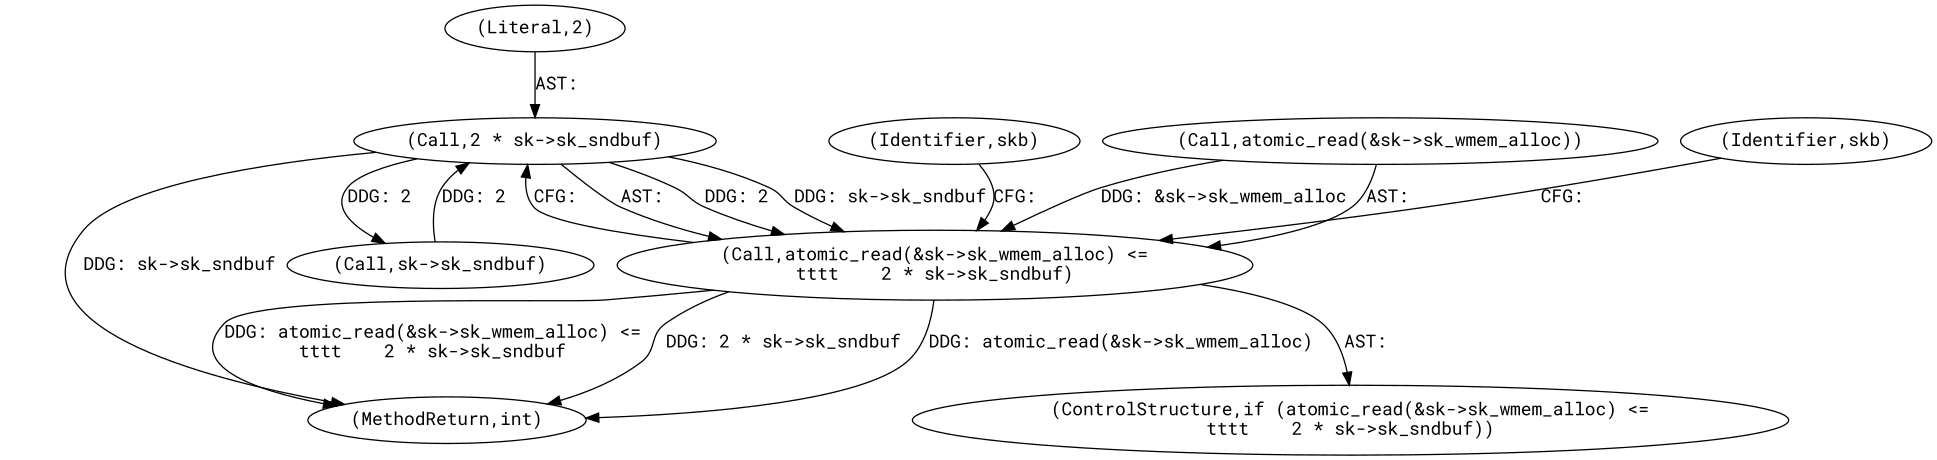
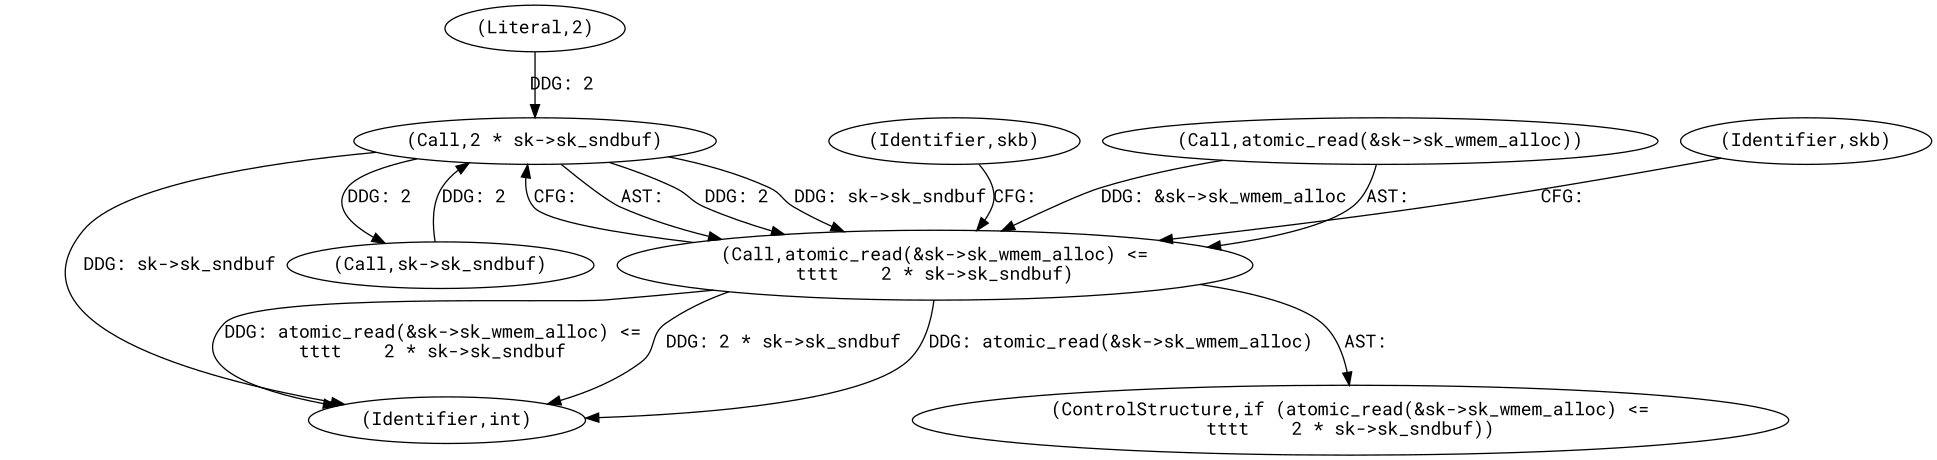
edge "(Literal,2)" -> "(Call,2 * sk->sk_sndbuf)": label "AST: " -> "DDG: 2"
node "(MethodReturn,int)": label "(MethodReturn,int)" -> "(Identifier,int)"
